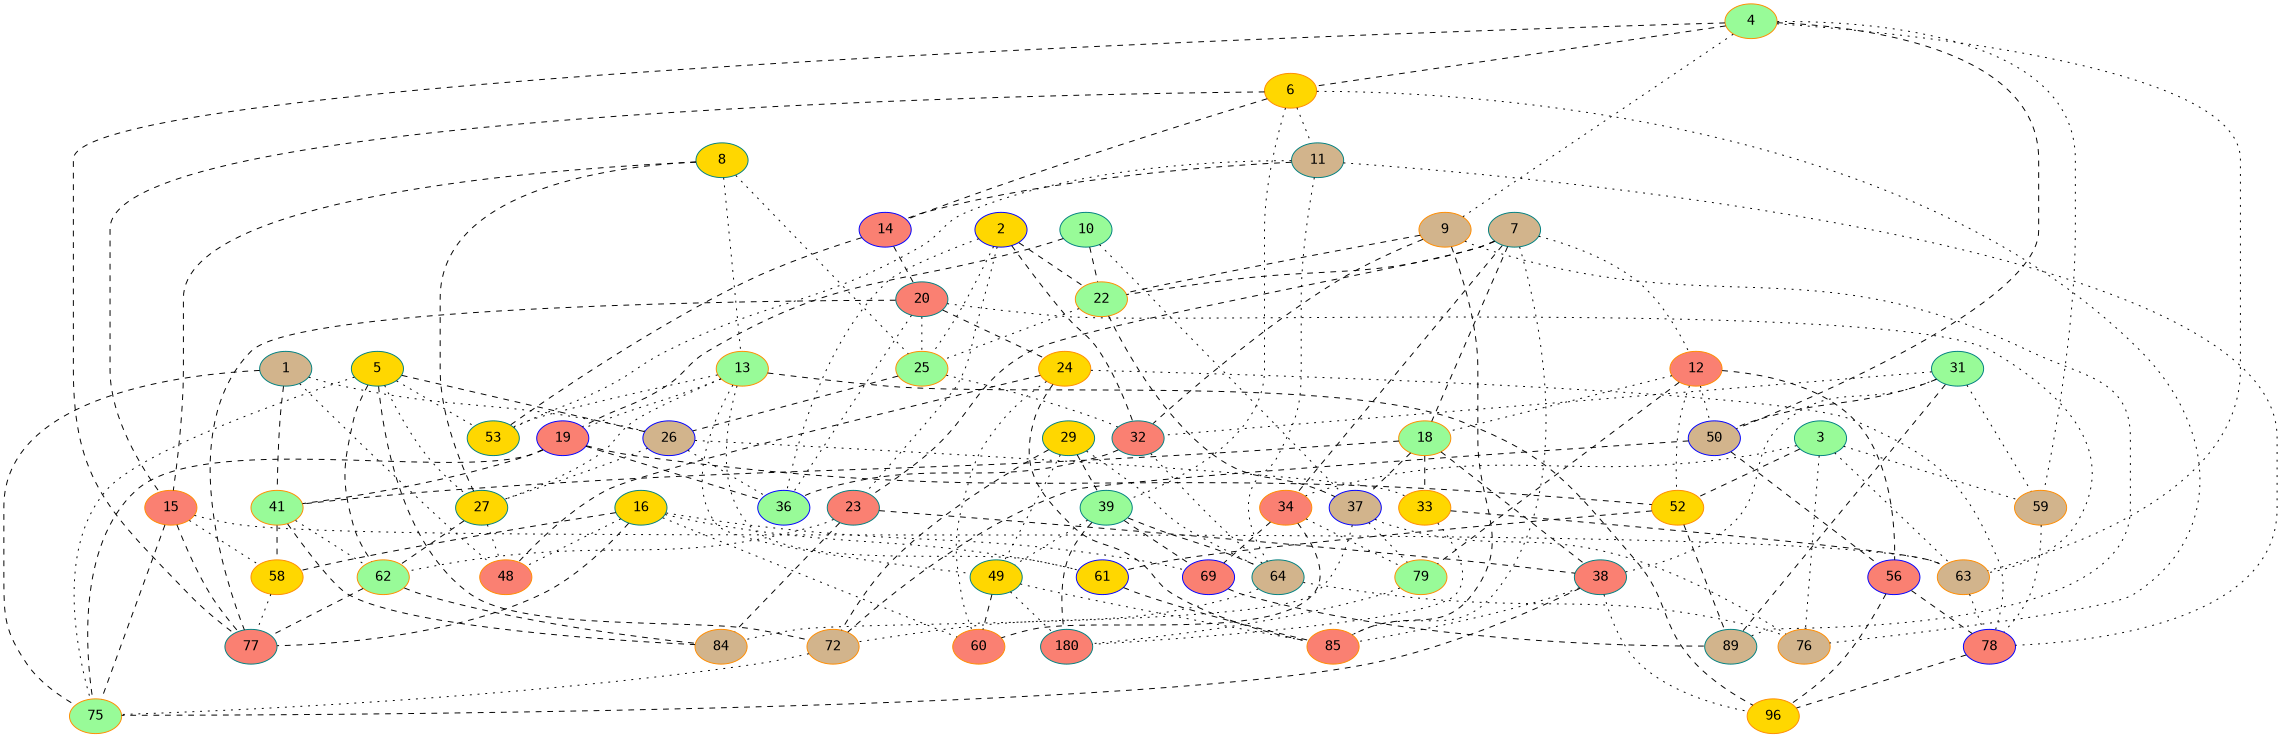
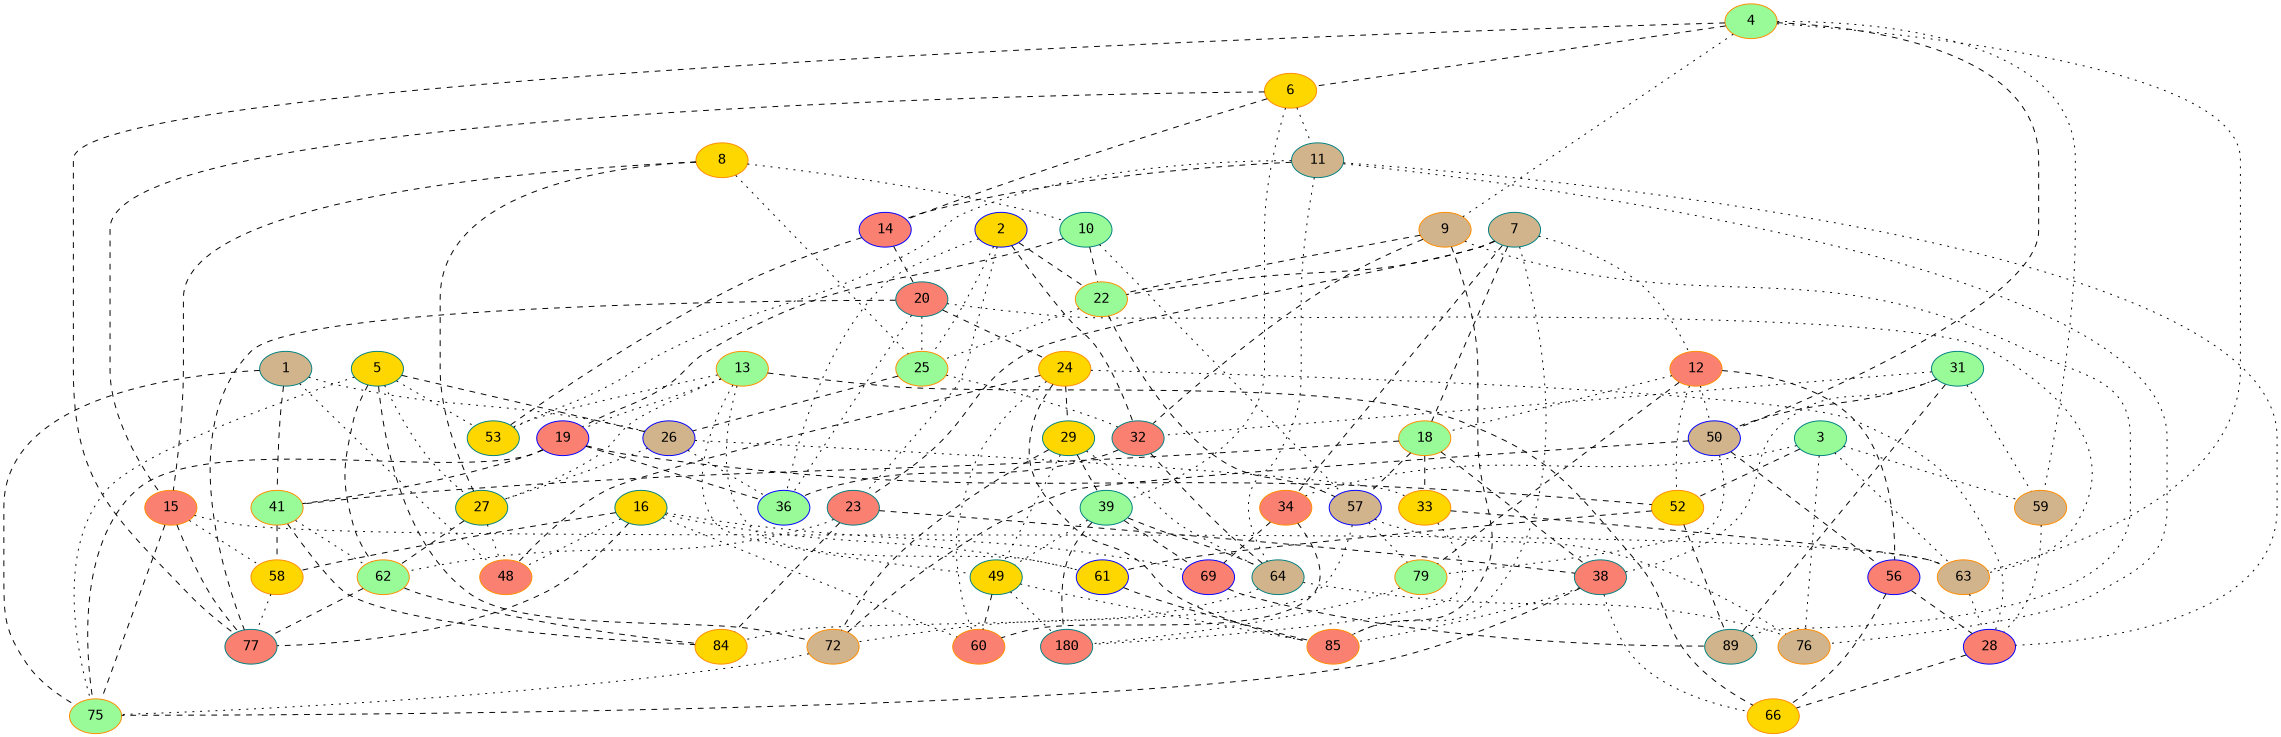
node "8": color teal -> darkorange
edge "6" -- "76": now "11" -- "76"
edge "8" -- "13": now "8" -- "10"
edge "24" -- "29": added
node "37": label "37" -> "57"
edge "32" -- "64": style dotted -> dashed
edge "34" -- "79": now "50" -- "79"
node "84": fillcolor tan -> gold
node "78": label "78" -> "28"
node "96": label "96" -> "66"
